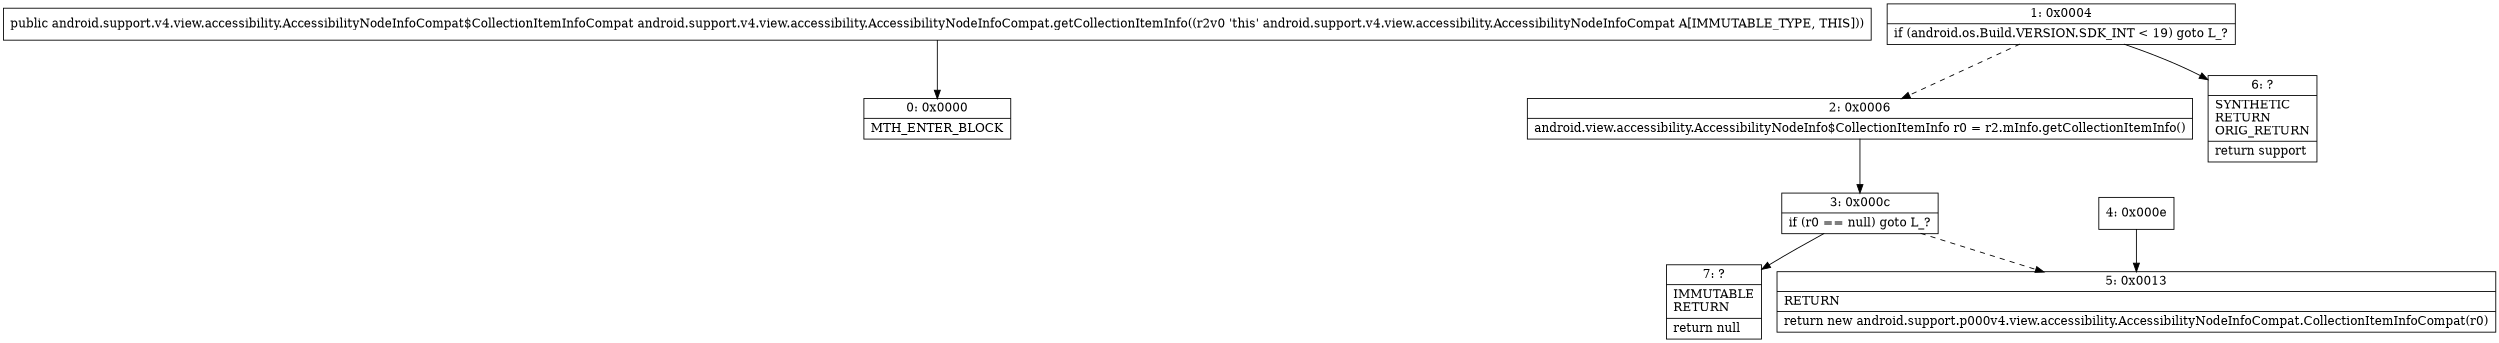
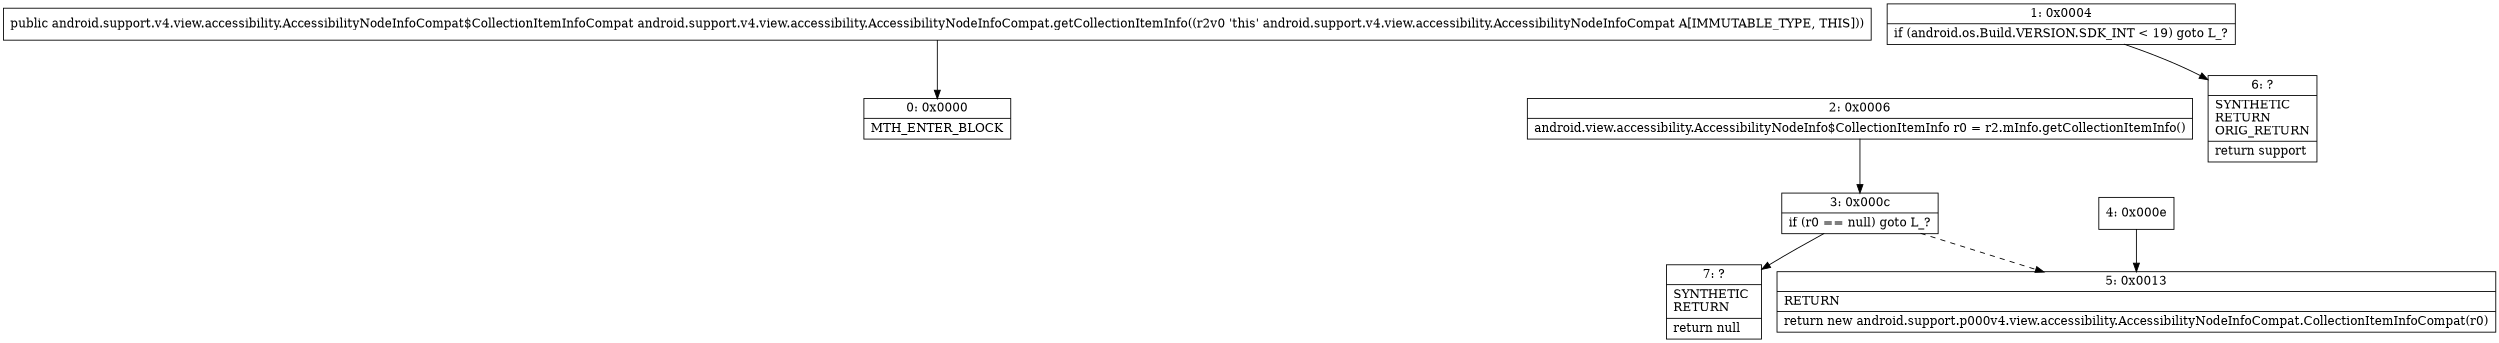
edge "1: 0x0004" -> "2: 0x0006": removed
node "7: ?": text "IMMUTABLE" -> "SYNTHETIC"
